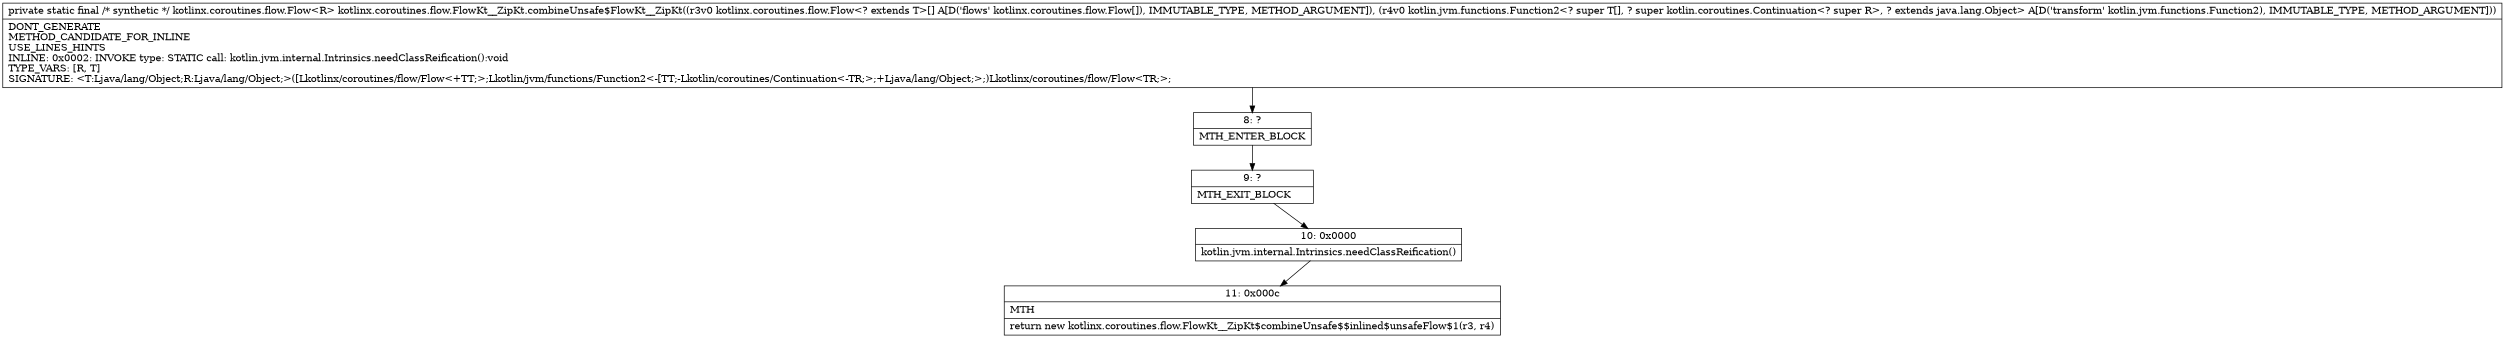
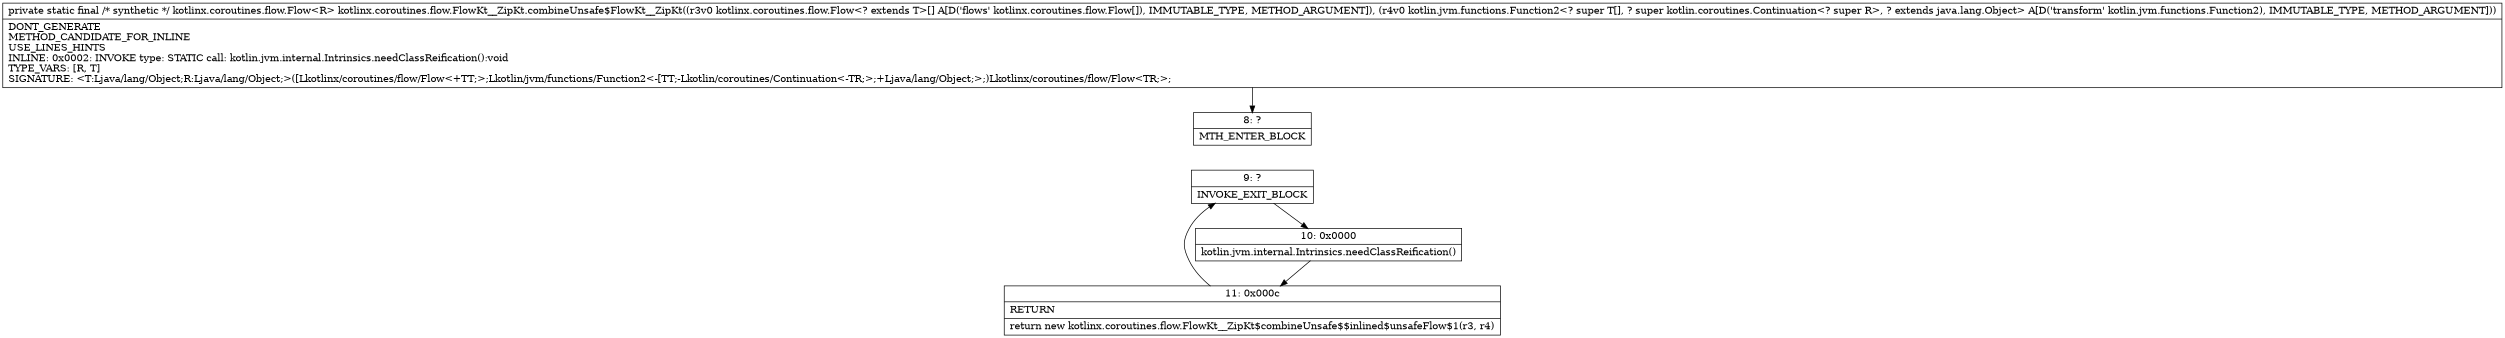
edge "8: ?" -> "9: ?": now "11: 0x000c" -> "9: ?"
node "9: ?": text "MTH_EXIT_BLOCK" -> "INVOKE_EXIT_BLOCK"
node "11: 0x000c": text "MTH" -> "RETURN"
